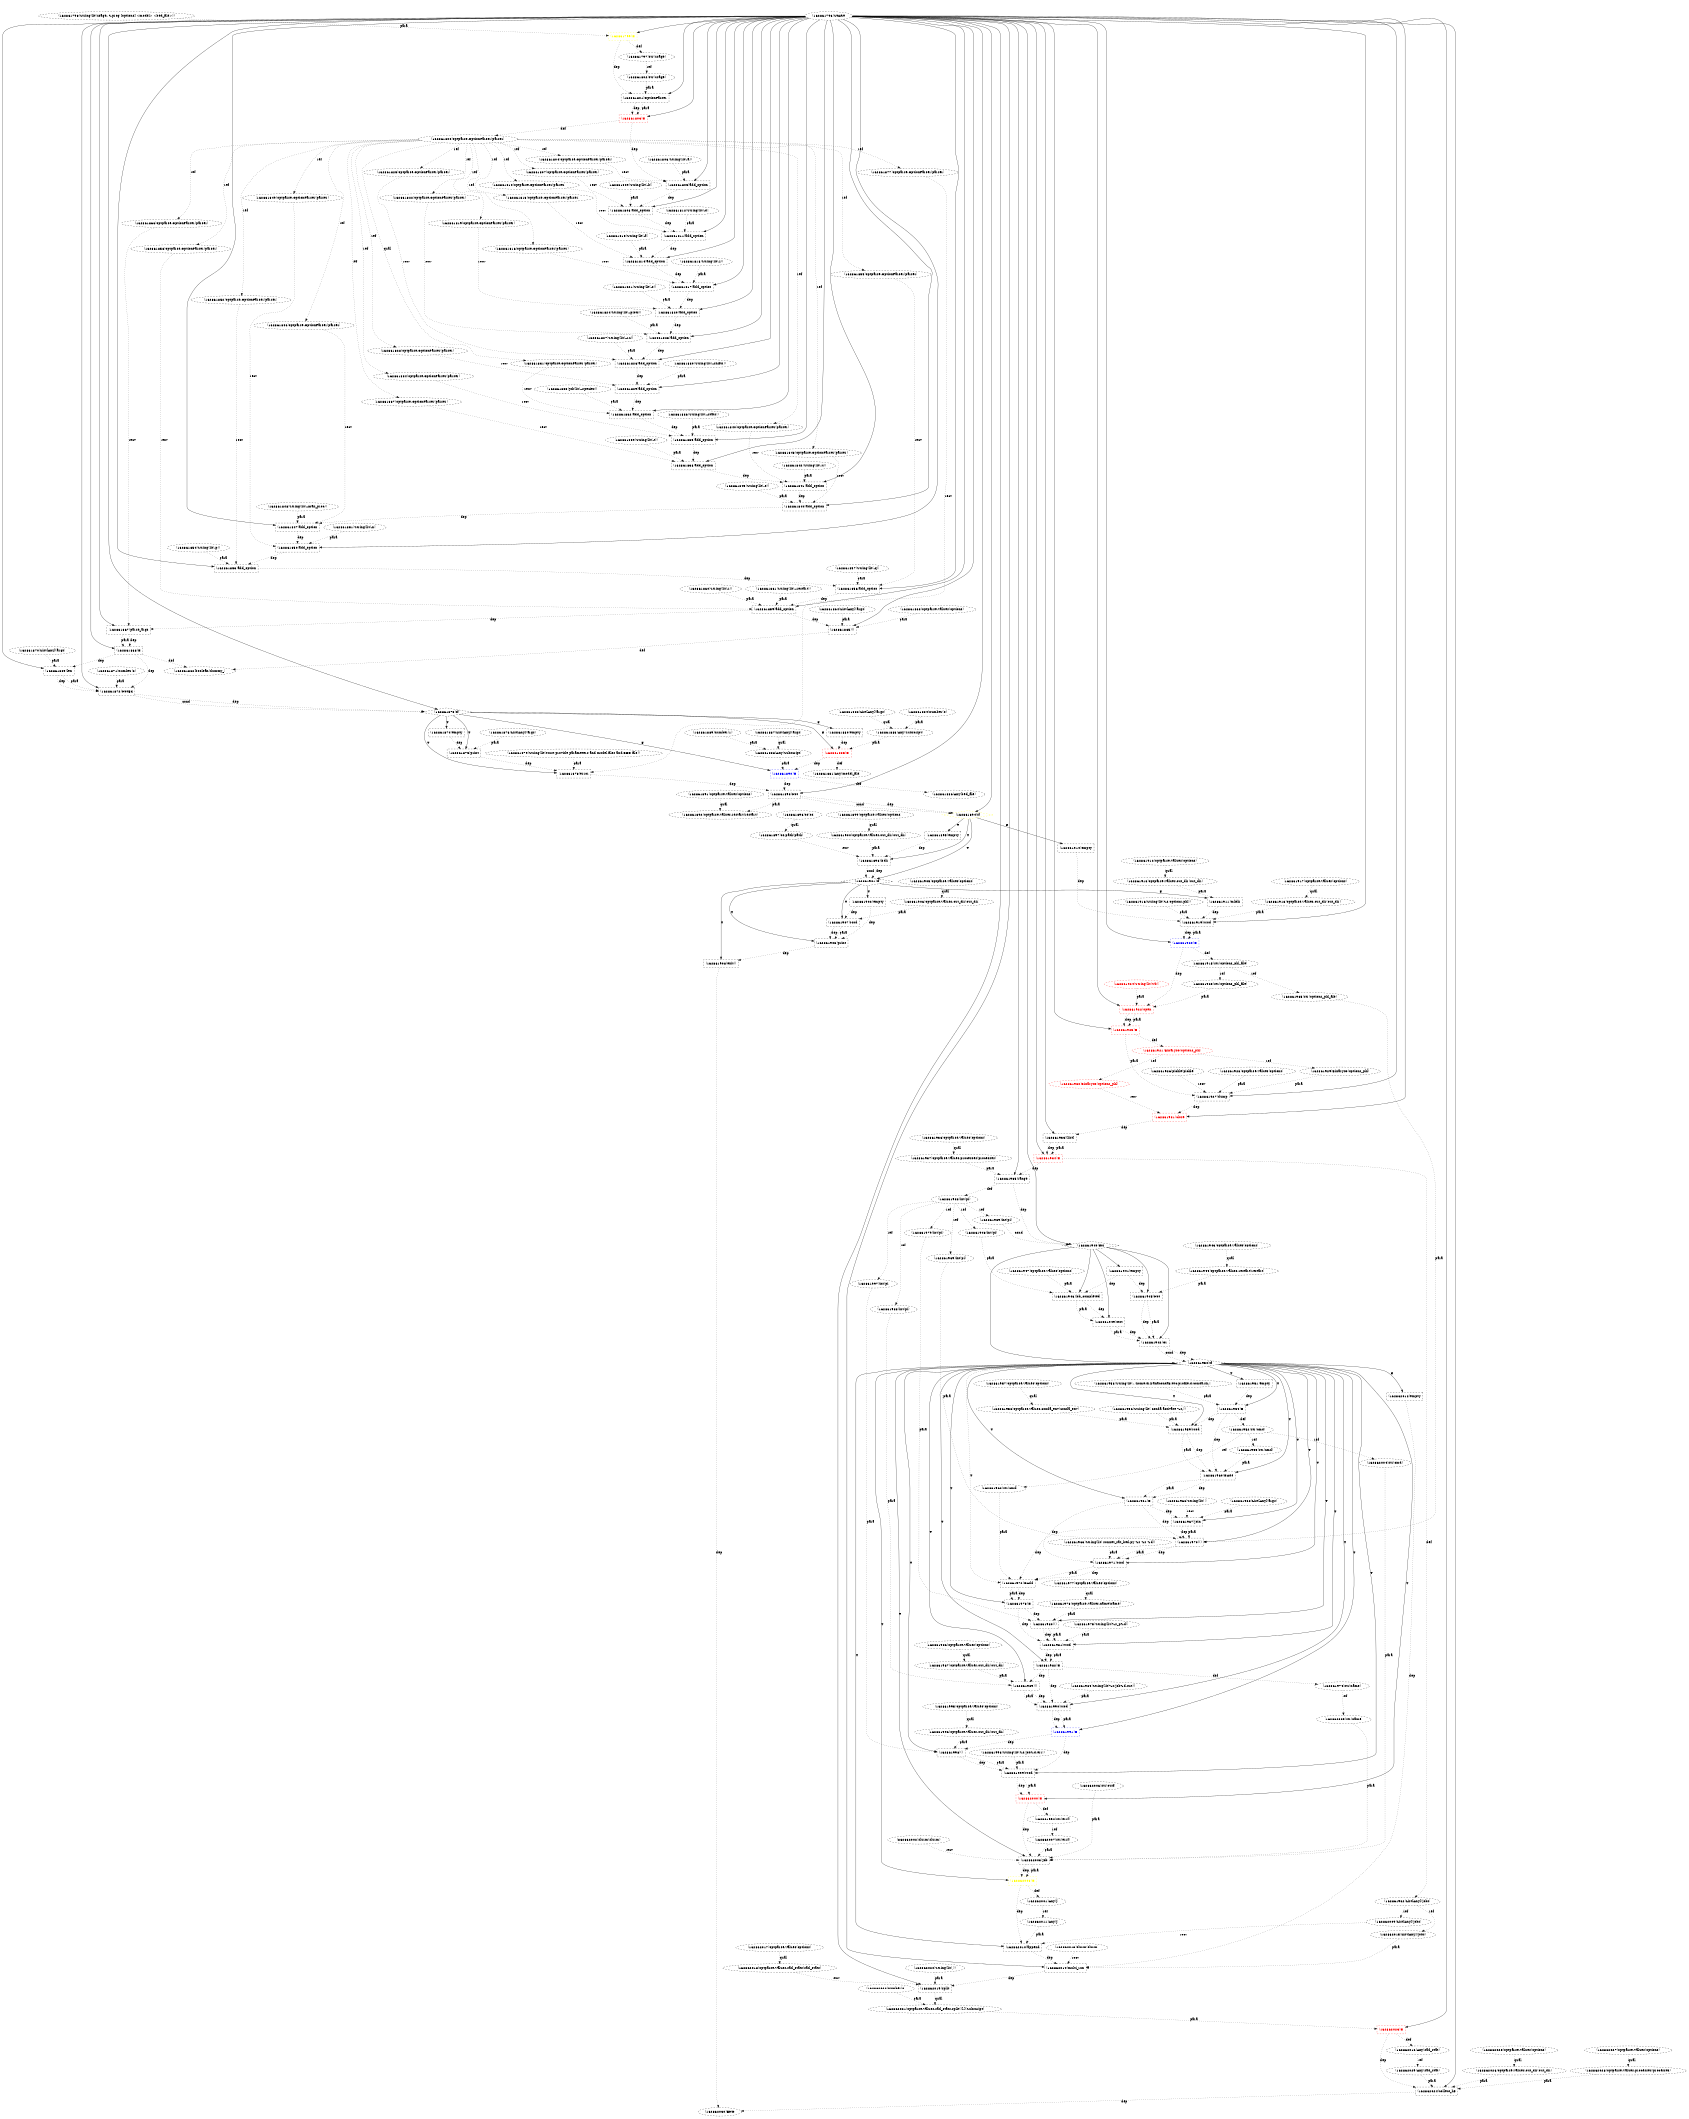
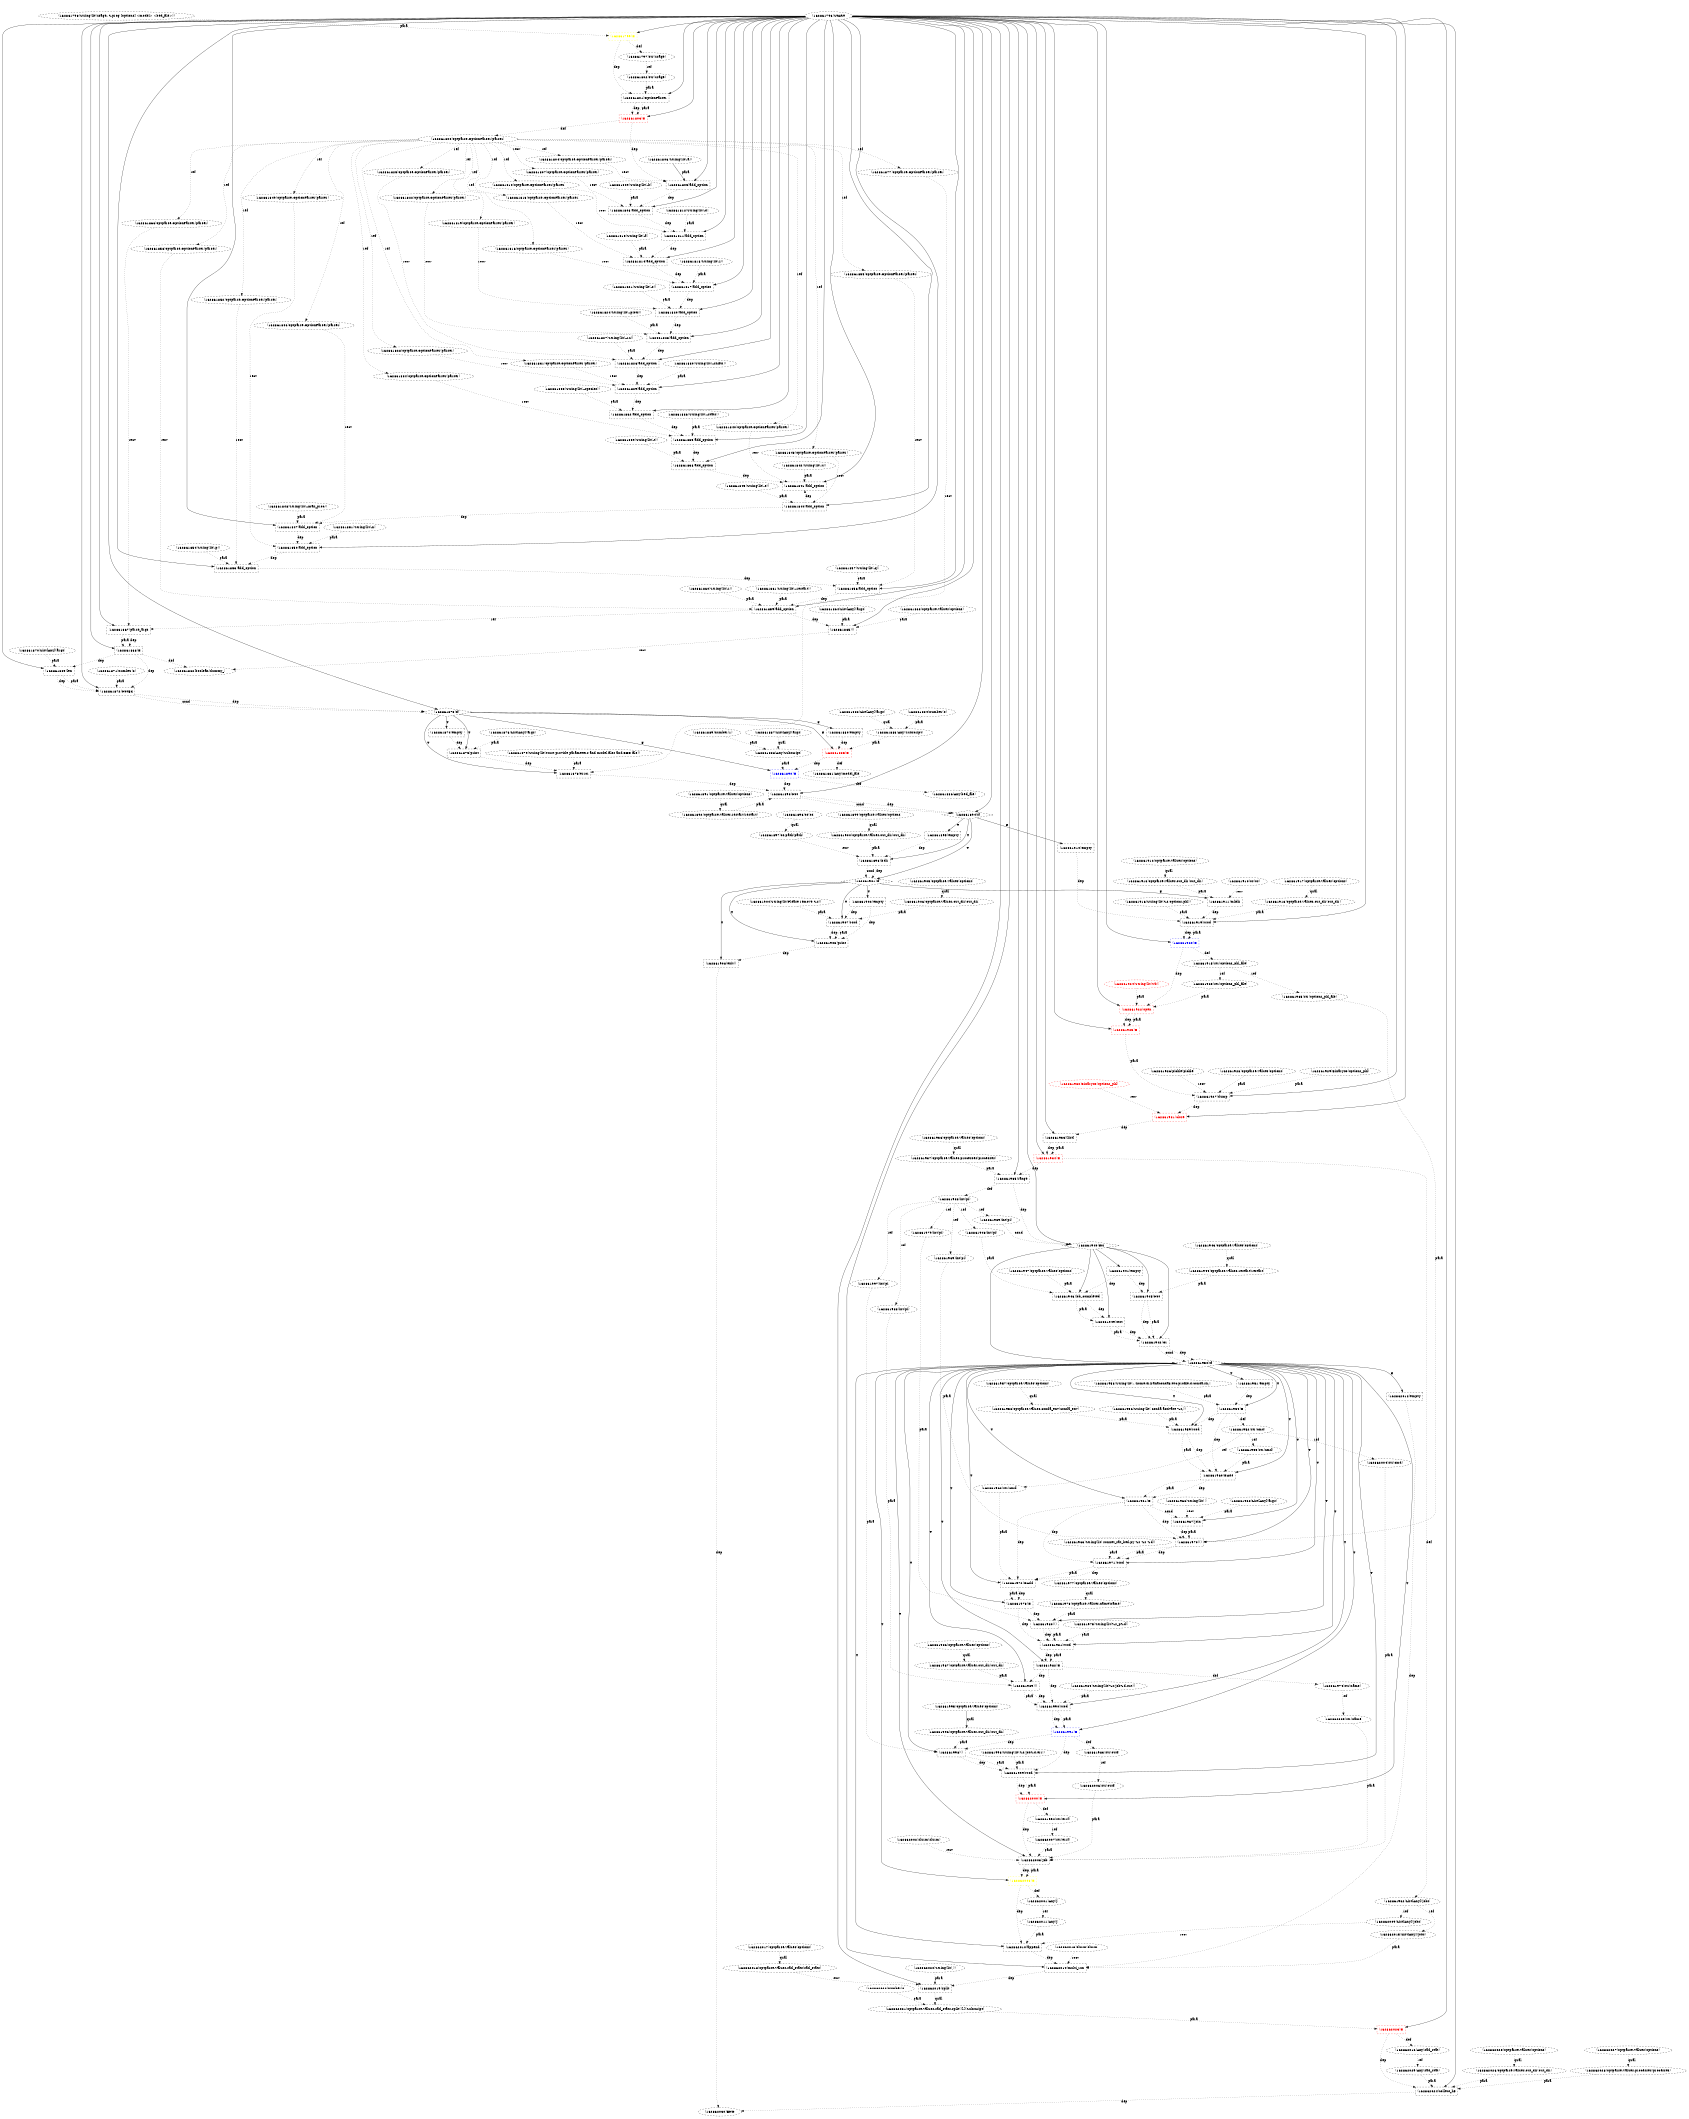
edge "(162861800)optparse.OptionParser(parser)" -> "(162861807)optparse.OptionParser(parser)": label "ref" -> "recv"
edge "(162861806)String(lit(-a))" -> "(162861805)add_option": style dotted -> solid
edge "(162861800)optparse.OptionParser(parser)" -> "(162861831)optparse.OptionParser(parser)": label "qual" -> "ref"
node "(162861833)Job(lit(--species))": label "(162861833)Job(lit(--species))" -> "(162861833)String(lit(--species))"
node "(162861837)optparse.OptionParser(parser)": removed
edge "(162861831)optparse.OptionParser(parser)" -> "(162861832)add_option": now "(162861831)optparse.OptionParser(parser)" -> "(162861829)add_option"
edge "(162861841)add_option" -> "(162861844)add_option": reversed
edge "(162861859)add_option" -> "(162861867)parse_args": label "dep" -> "ref"
edge "(162861865)()" -> "(162861862)boolean(dummy_)": label "def" -> "recv"
edge "(162861893)Not" -> "(162861892)optparse.Values.restart(restart)": reversed
node "(162861894)If": color yellow -> black
node "(162861910)os(os)": added
node "(162861904)String(lit(Please remove %s))": added
node "(162861921)BinaryIO(options_pkl)": removed
edge "(162861950)If" -> "(162861972)=Add": style dotted -> solid
edge "(162861961)=" -> "(162861967)join": label "dep" -> "cond"
edge "(162861967)join" -> "(162861972)=Add": now "(162861961)=" -> "(162861972)=Add"
edge "(162861995)optparse.Values(options)" -> "(162861996)optparse.Values.out_dir(out_dir)": style dotted -> solid
node "(162861983)str(outf)": added
node "(862862002)slurm(slurm)": label "(862862002)slurm(slurm)" -> "(162862002)slurm(slurm)"
